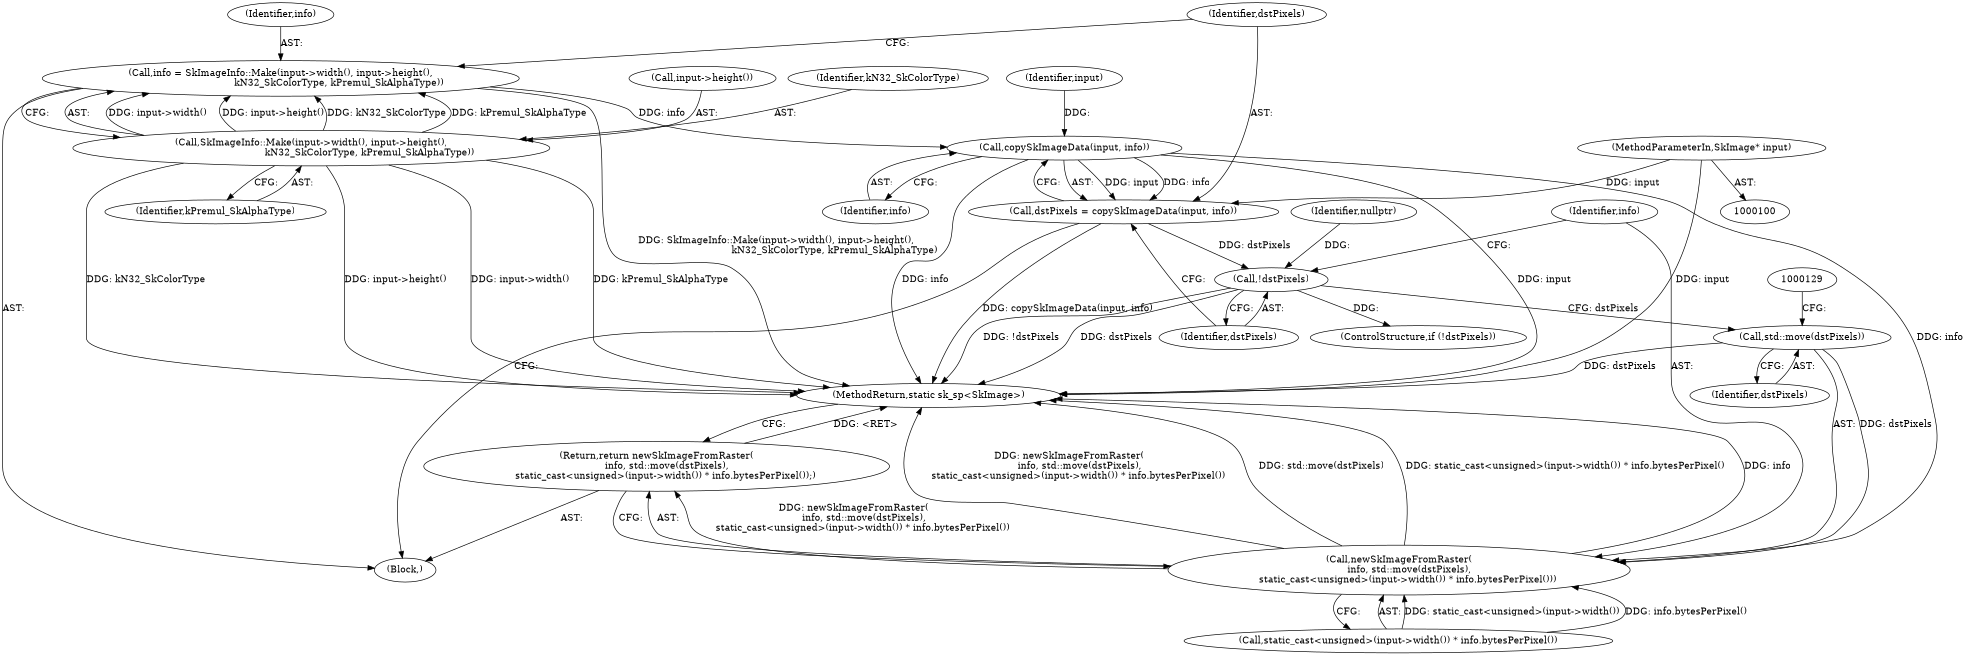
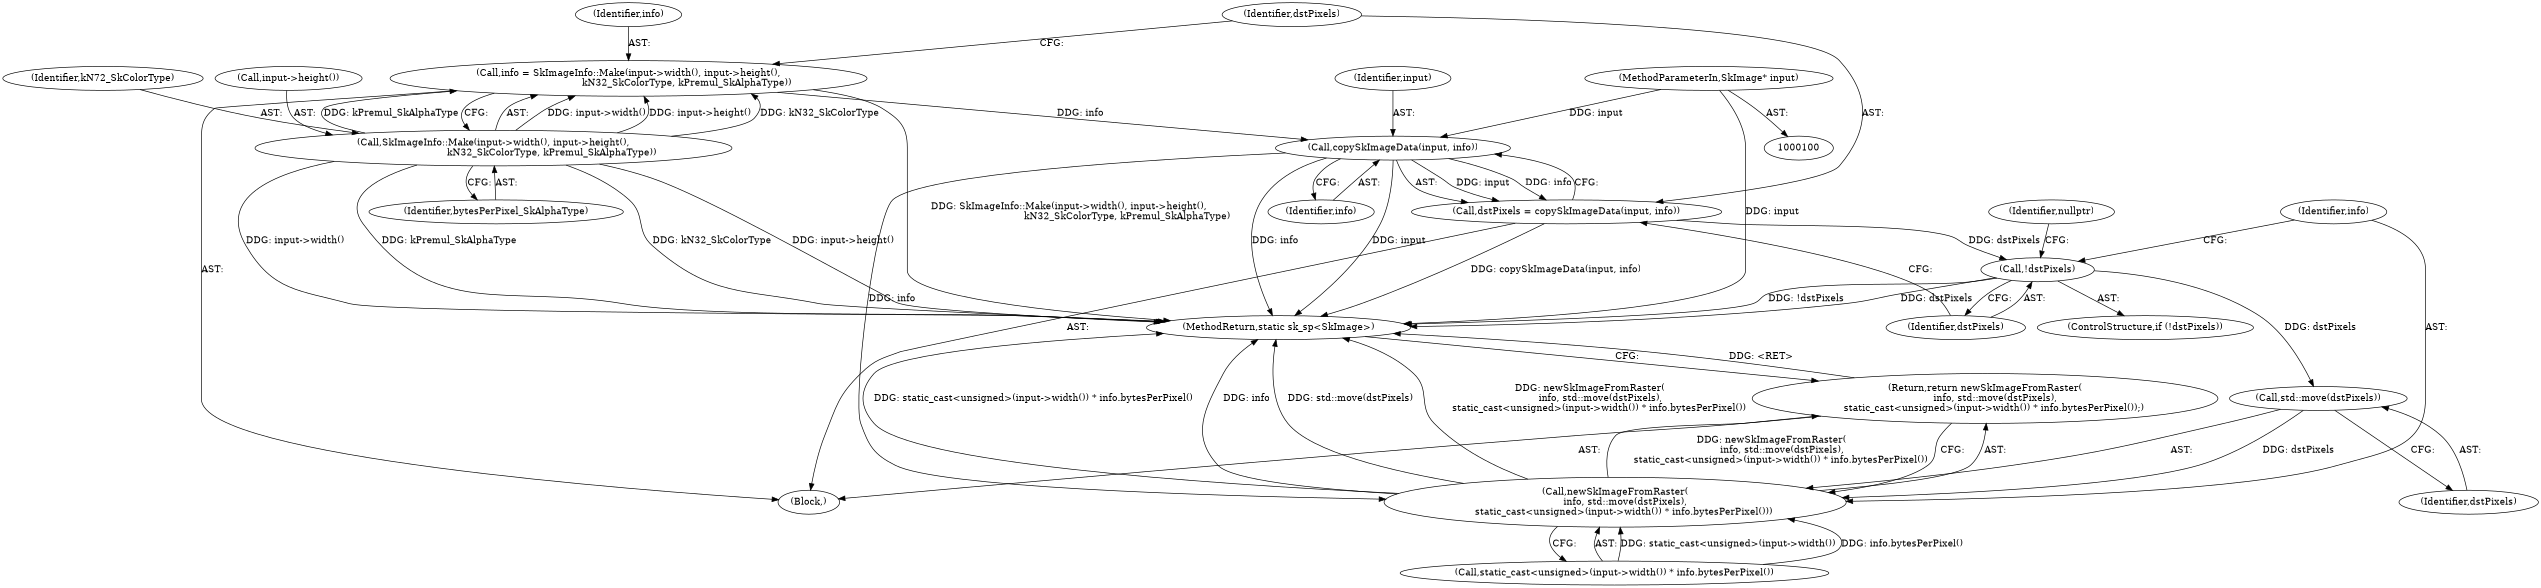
node "(Identifier,kN32_SkColorType)": label "(Identifier,kN32_SkColorType)" -> "(Identifier,kN72_SkColorType)"
edge "(Identifier,input)" -> "(Call,copySkImageData(input, info))": label "DDG: " -> "AST: "
edge "(MethodParameterIn,SkImage* input)" -> "(Call,dstPixels = copySkImageData(input, info))": now "(MethodParameterIn,SkImage* input)" -> "(Call,copySkImageData(input, info))"
node "(Identifier,kPremul_SkAlphaType)": label "(Identifier,kPremul_SkAlphaType)" -> "(Identifier,bytesPerPixel_SkAlphaType)"
edge "(Identifier,nullptr)" -> "(Call,!dstPixels)": label "DDG: " -> "CFG: "
node "1000129": removed
edge "(Call,!dstPixels)" -> "(ControlStructure,if (!dstPixels))": label "DDG: " -> "AST: "
edge "(Call,!dstPixels)" -> "(Call,std::move(dstPixels))": label "CFG: dstPixels" -> "DDG: dstPixels"
edge "(Call,dstPixels = copySkImageData(input, info))" -> "(Block,)": label "CFG: " -> "AST: "
edge "(Call,std::move(dstPixels))" -> "(MethodReturn,static sk_sp<SkImage>)": removed, label "DDG: dstPixels"
